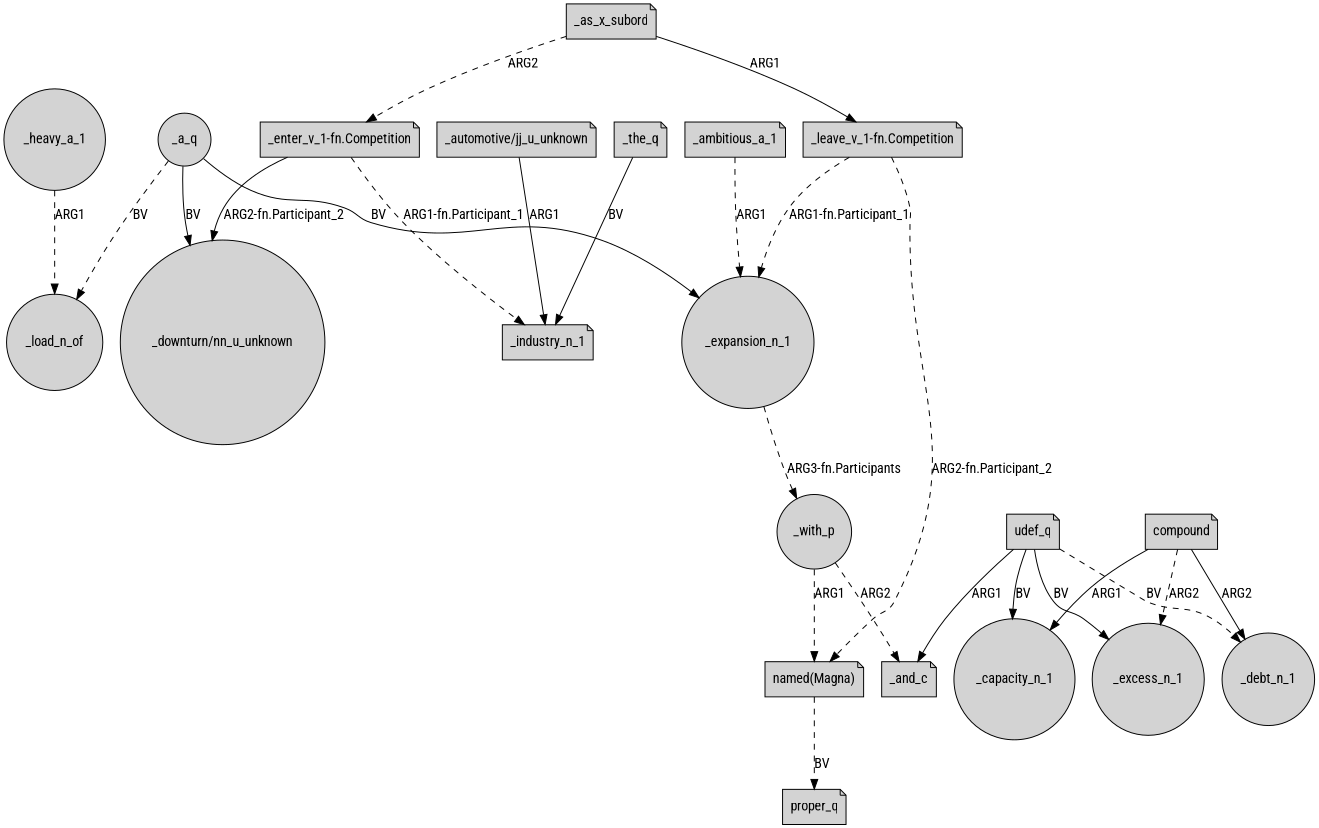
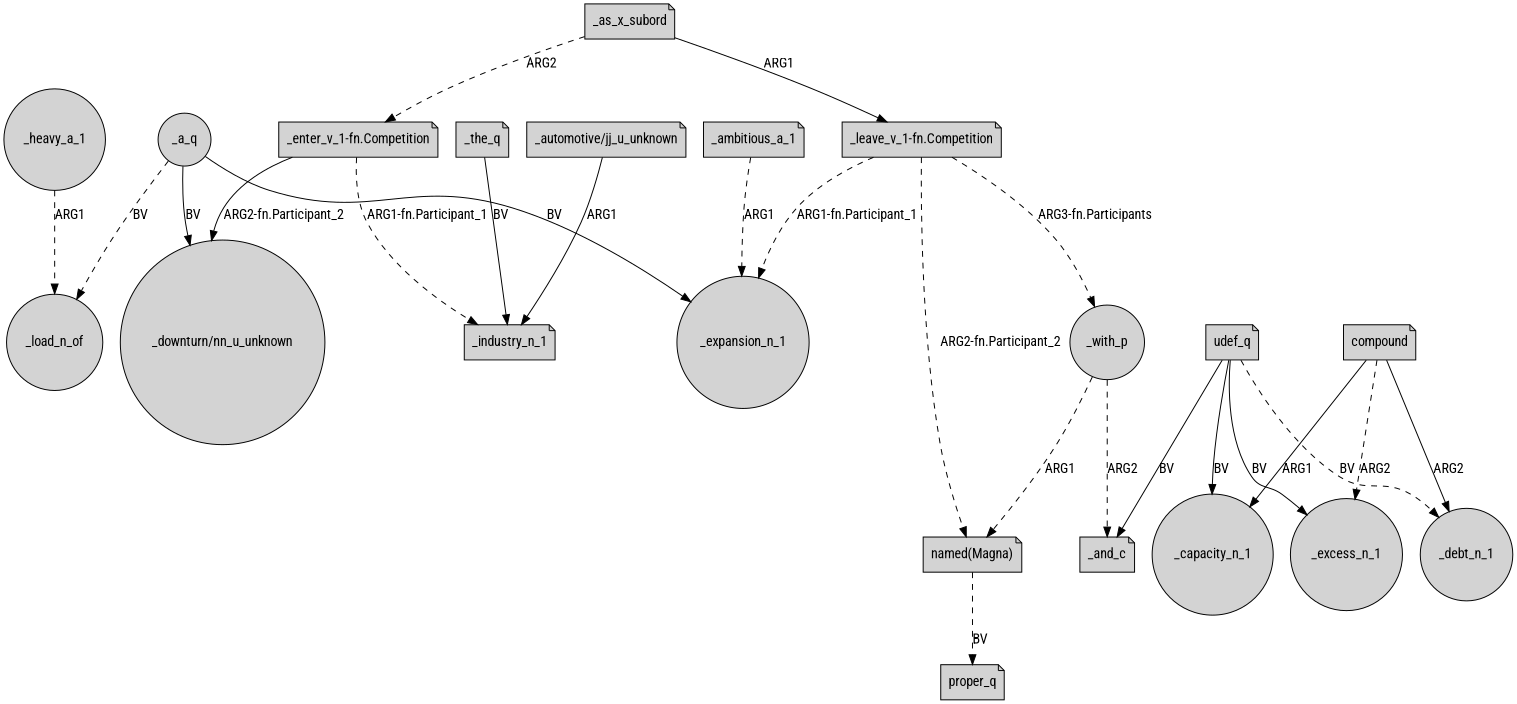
edge "_expansion_n_1" -> "_with_p": now "_leave_v_1-fn.Competition" -> "_with_p"
edge "udef_q" -> "_and_c": label "ARG1" -> "BV"
